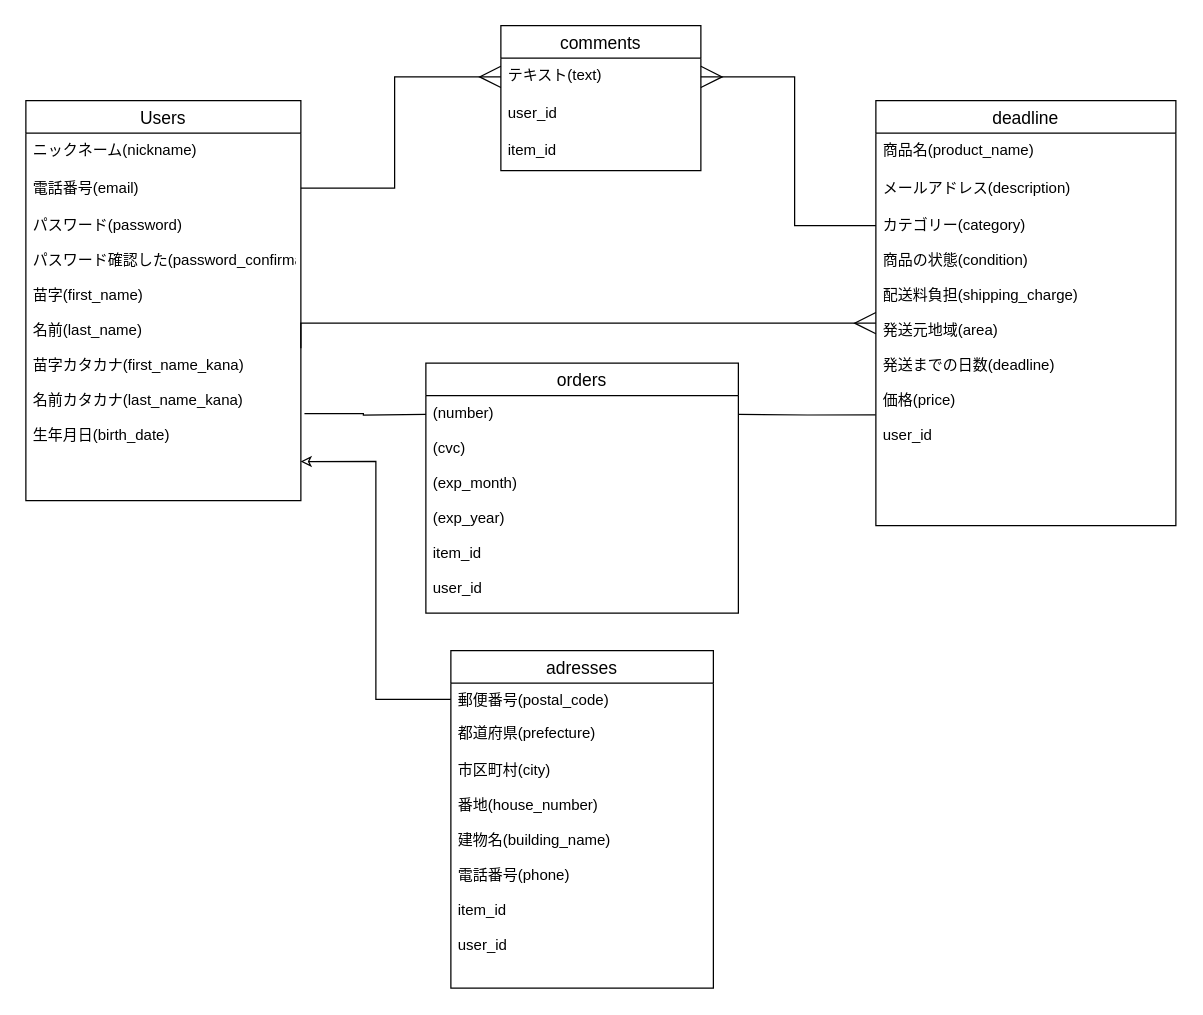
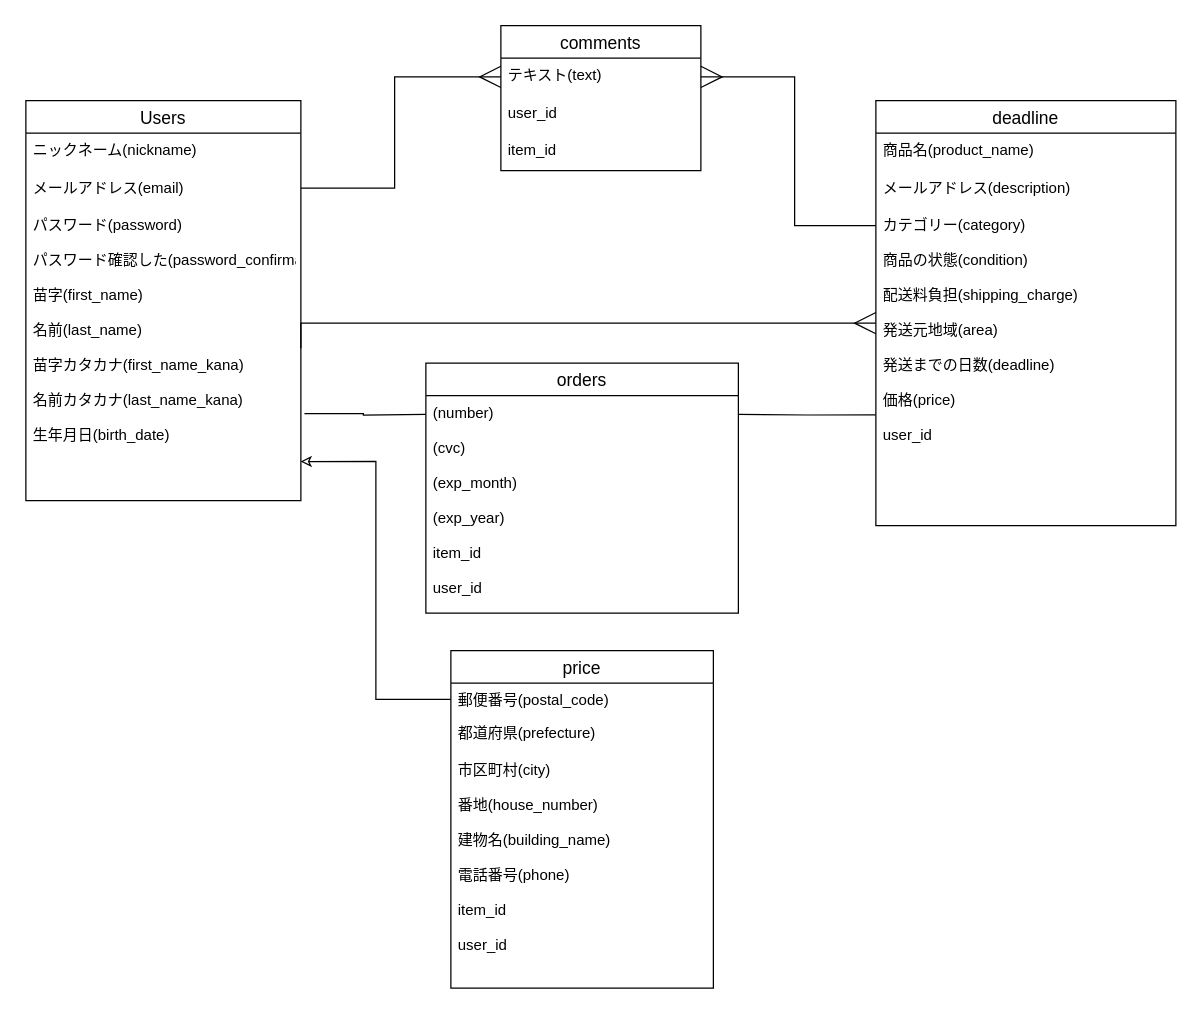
node "電話番号(email)": label "電話番号(email)" -> "メールアドレス(email)"
node "adresses": label "adresses" -> "price"
